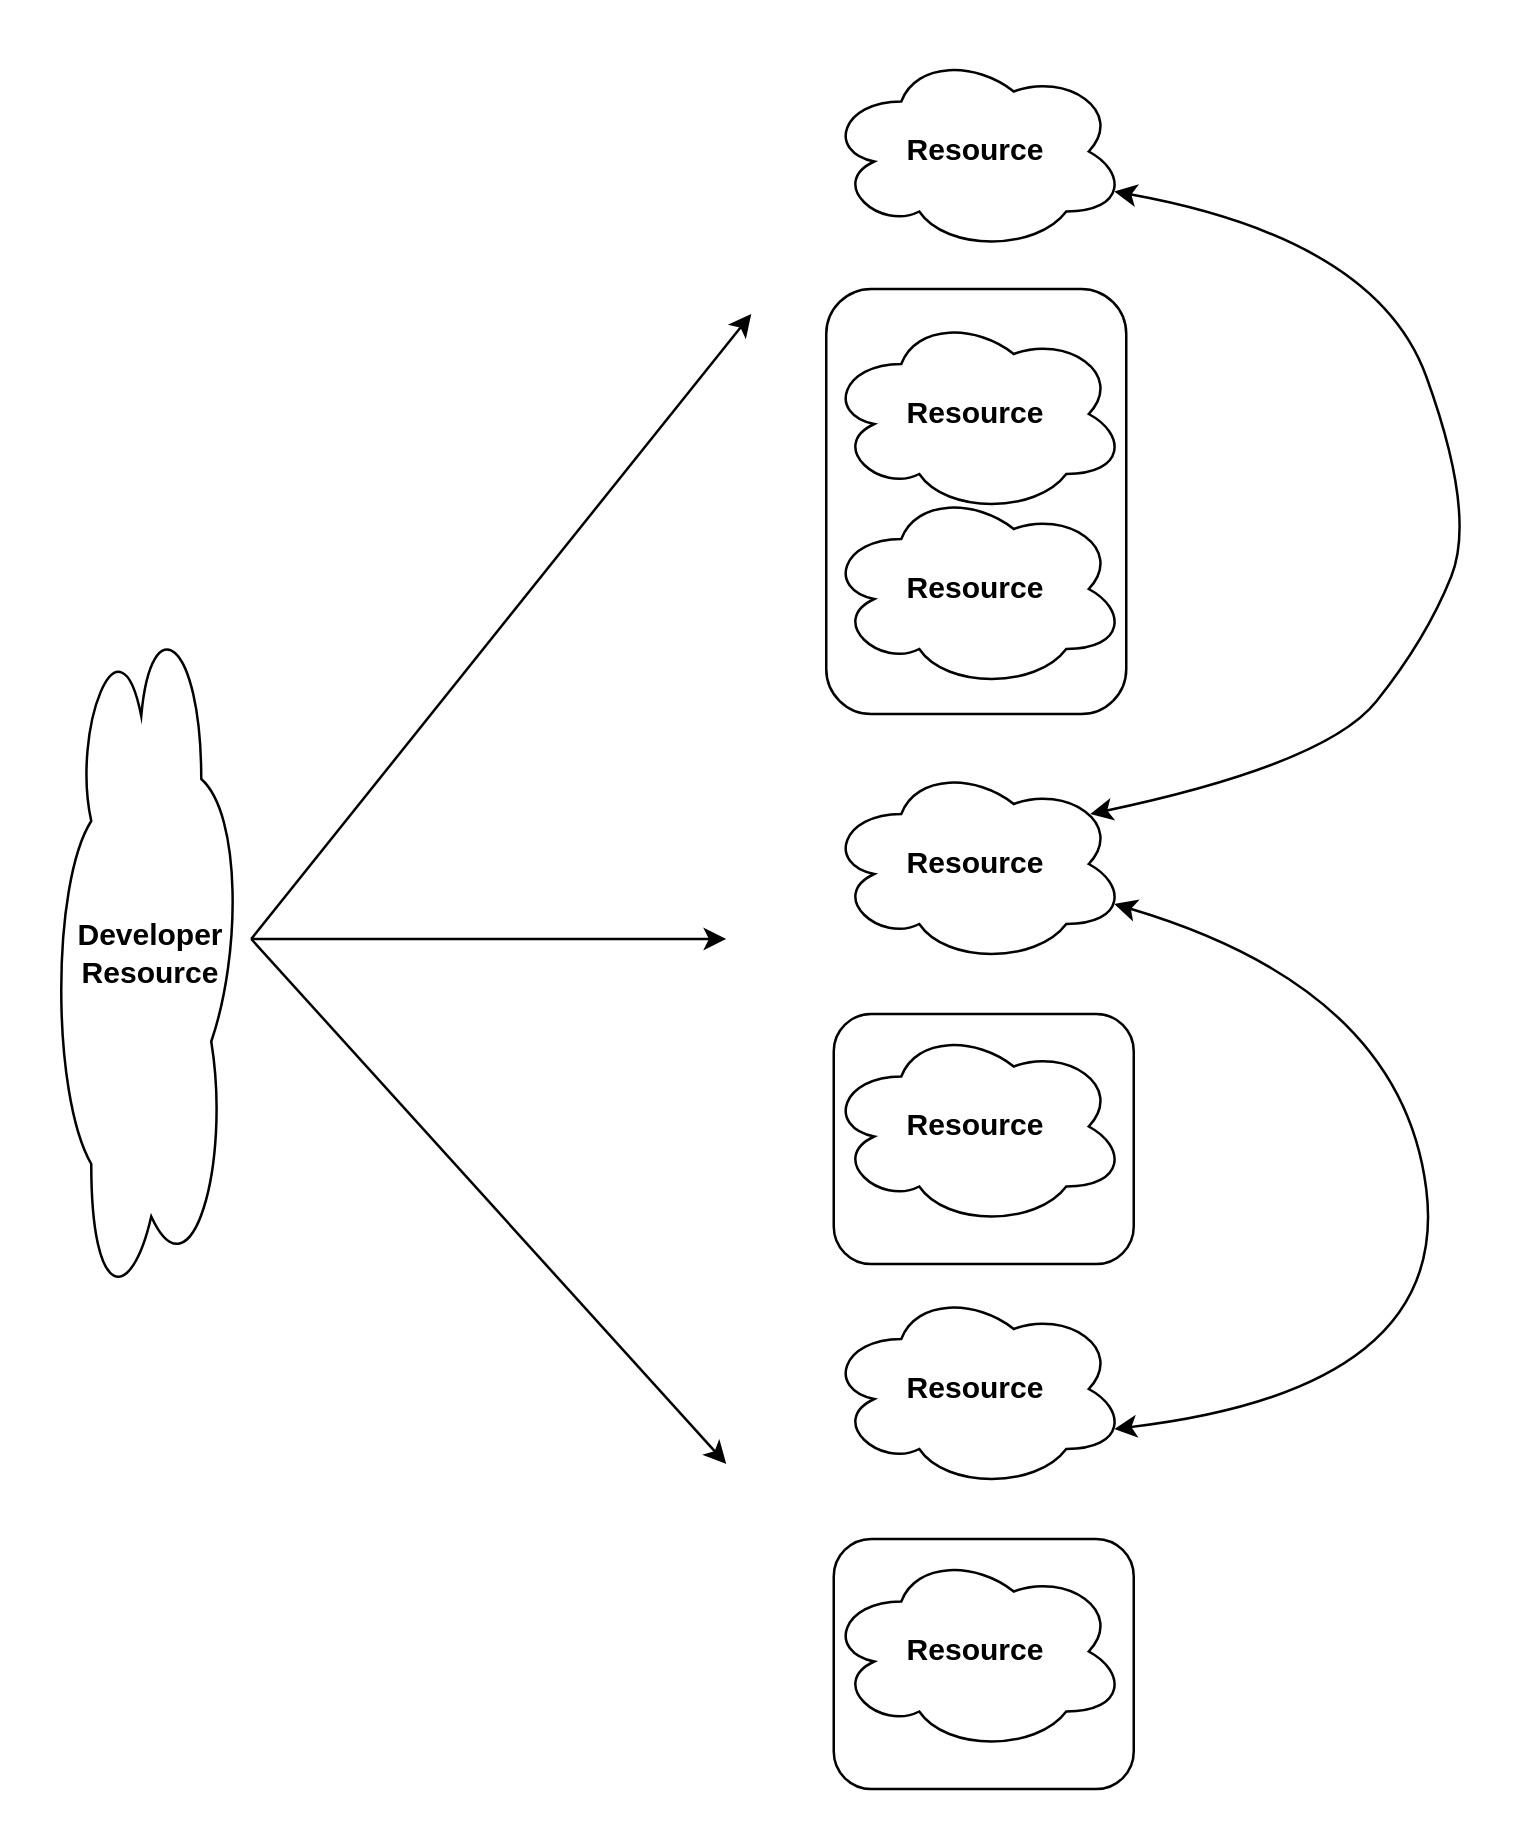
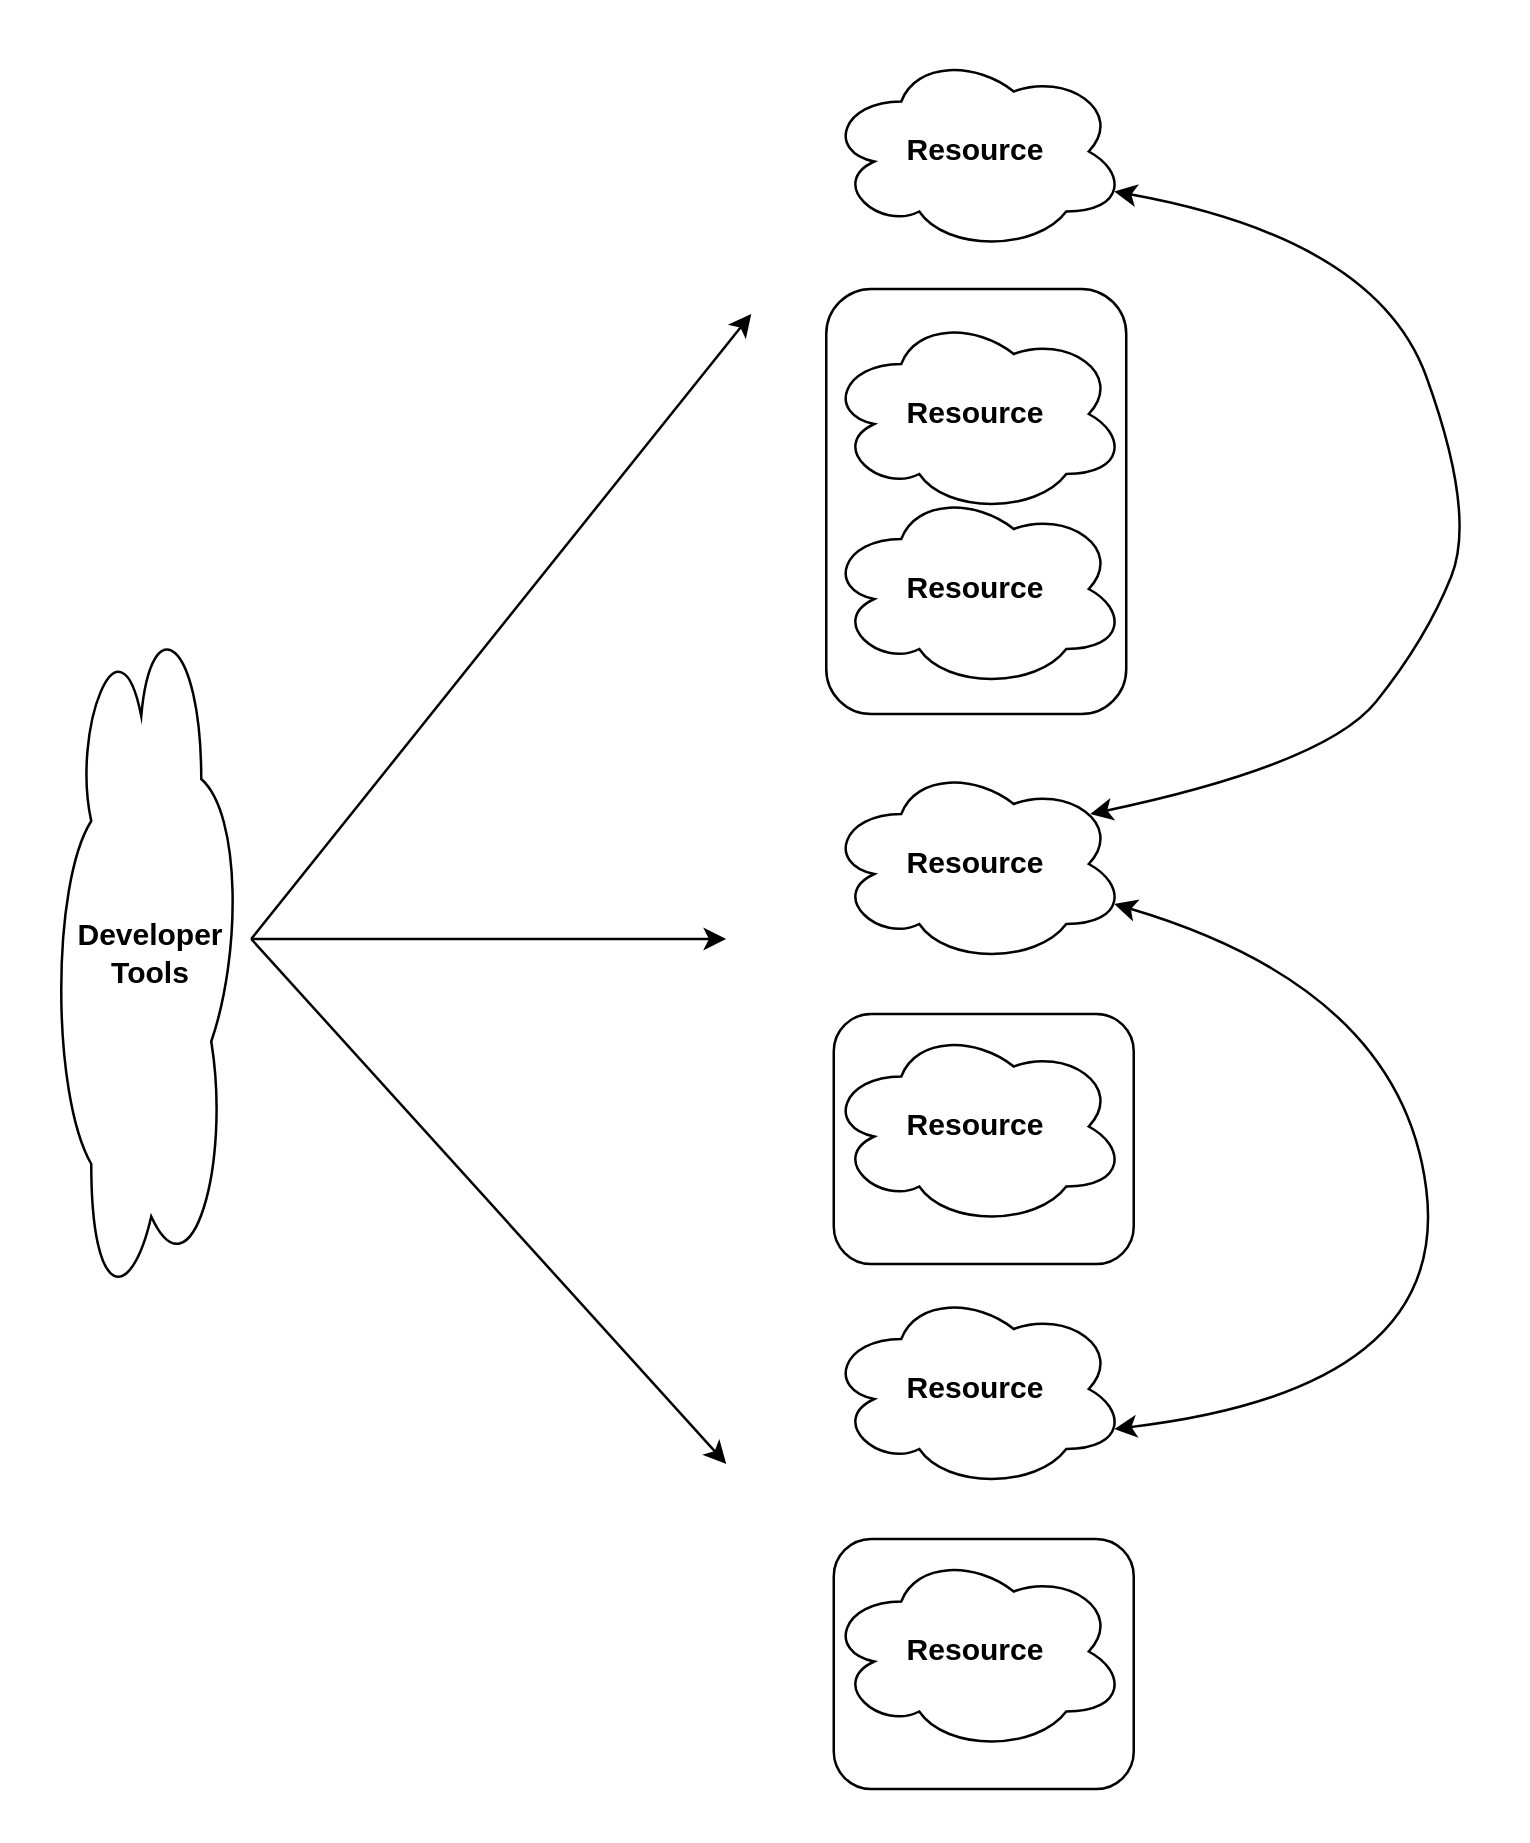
node "Developer Resource": label "Developer Resource" -> "Developer Tools"
